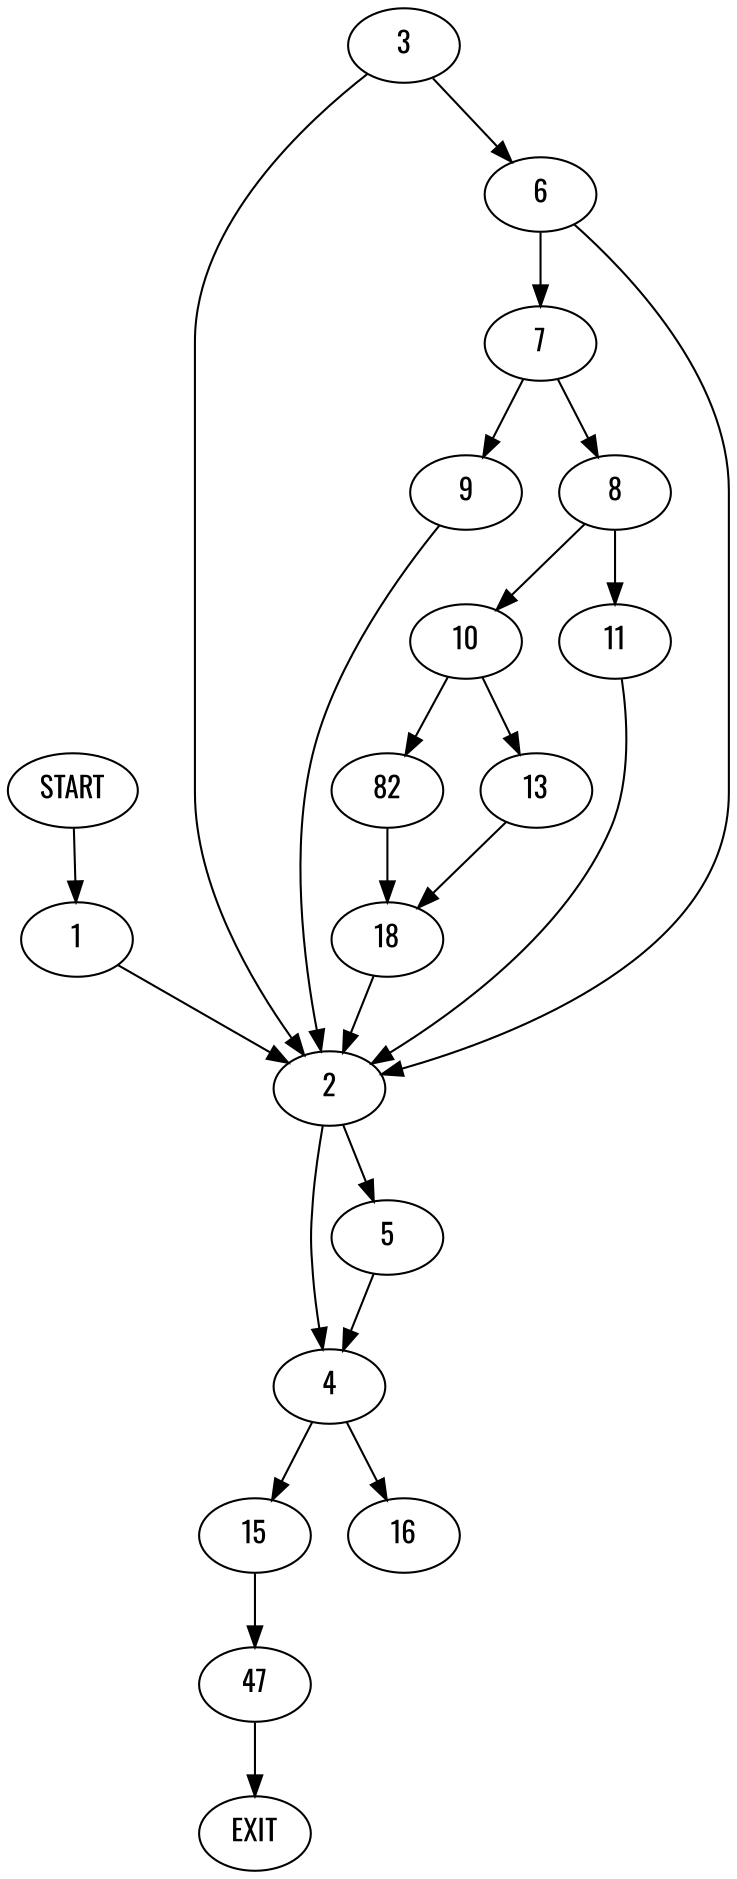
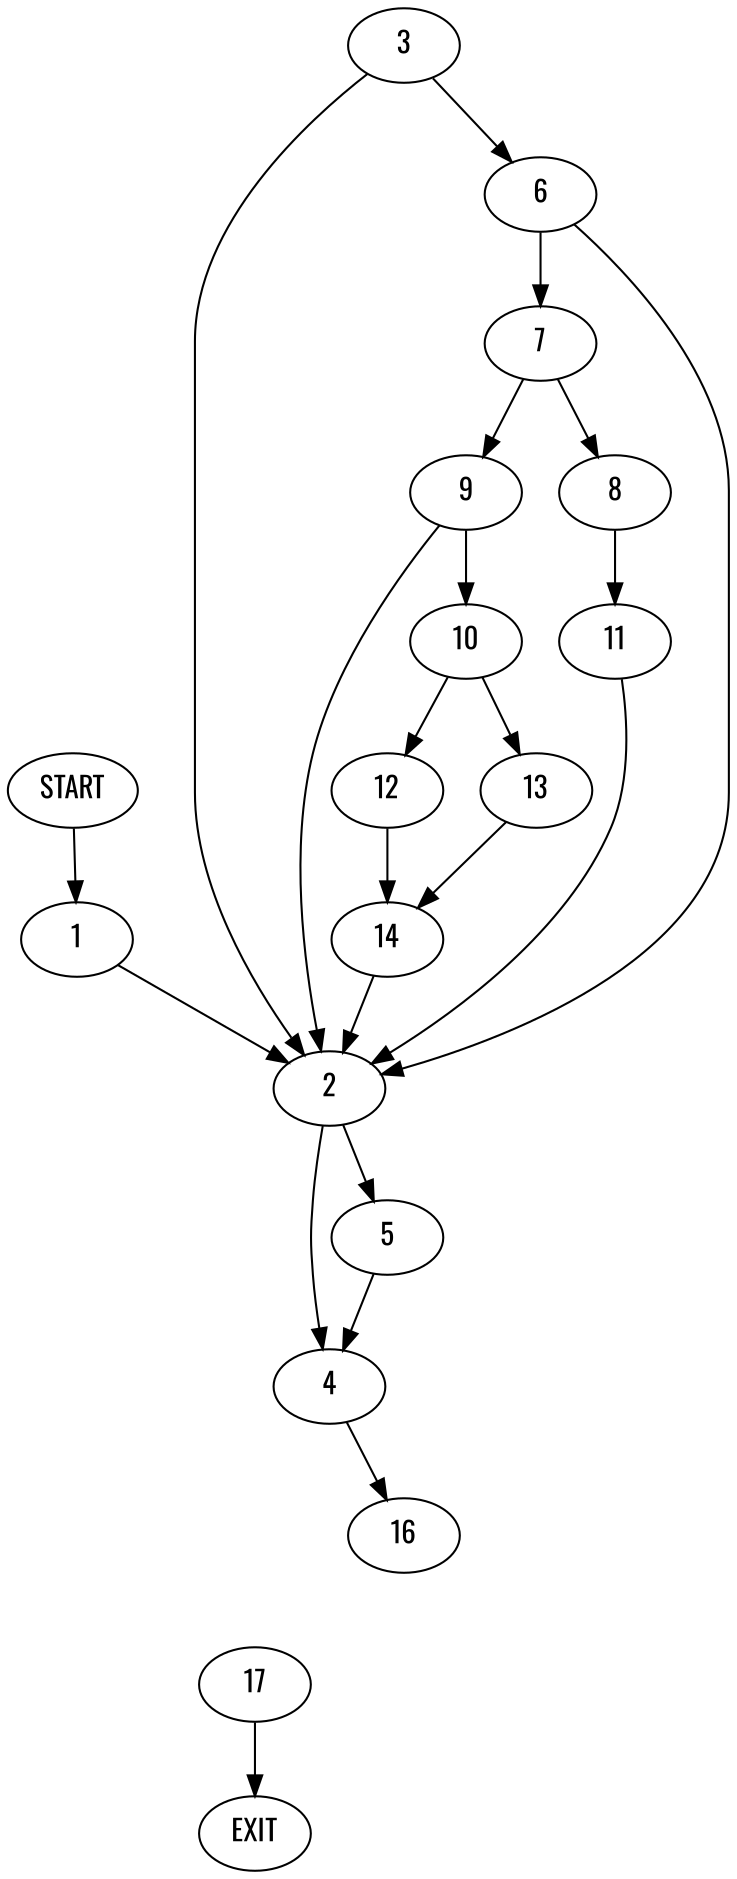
edge "8" -> "10": now "9" -> "10"
node "82": label "82" -> "12"
node "18": label "18" -> "14"
node "15": removed
node "47": label "47" -> "17"
